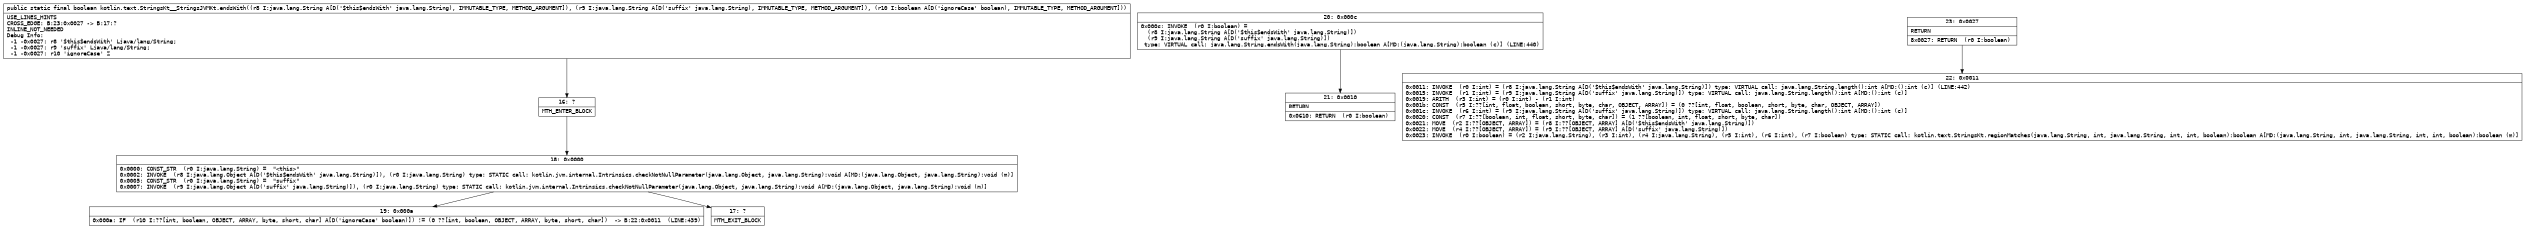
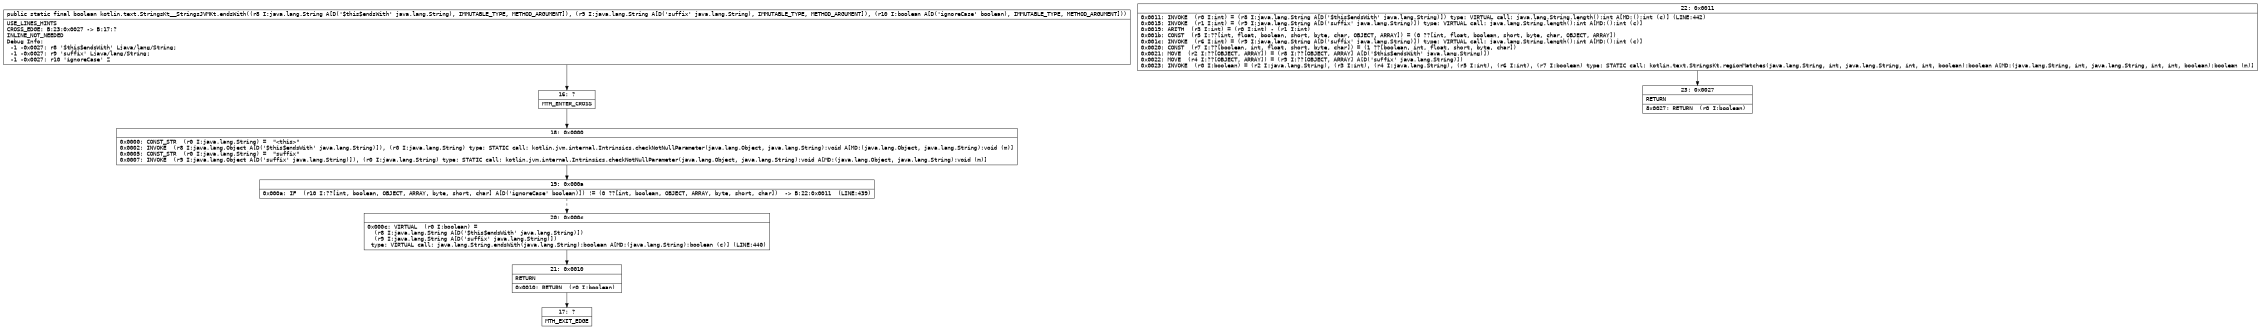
node "20: 0x000c": text "0x000c: INVOKE  (r0 I:boolean) =" -> "0x000c: VIRTUAL  (r0 I:boolean) ="
edge "23: 0x0027" -> "22: 0x0011": reversed
node "16: ?": text "MTH_ENTER_BLOCK" -> "MTH_ENTER_CROSS"
node "21: 0x0010": text "0x0610: RETURN  (r0 I:boolean)" -> "0x0010: RETURN  (r0 I:boolean)"
edge "18: 0x0000" -> "17: ?": now "21: 0x0010" -> "17: ?"
edge "19: 0x000a" -> "20: 0x000c": added
node "17: ?": text "MTH_EXIT_BLOCK" -> "MTH_EXIT_EDGE"
